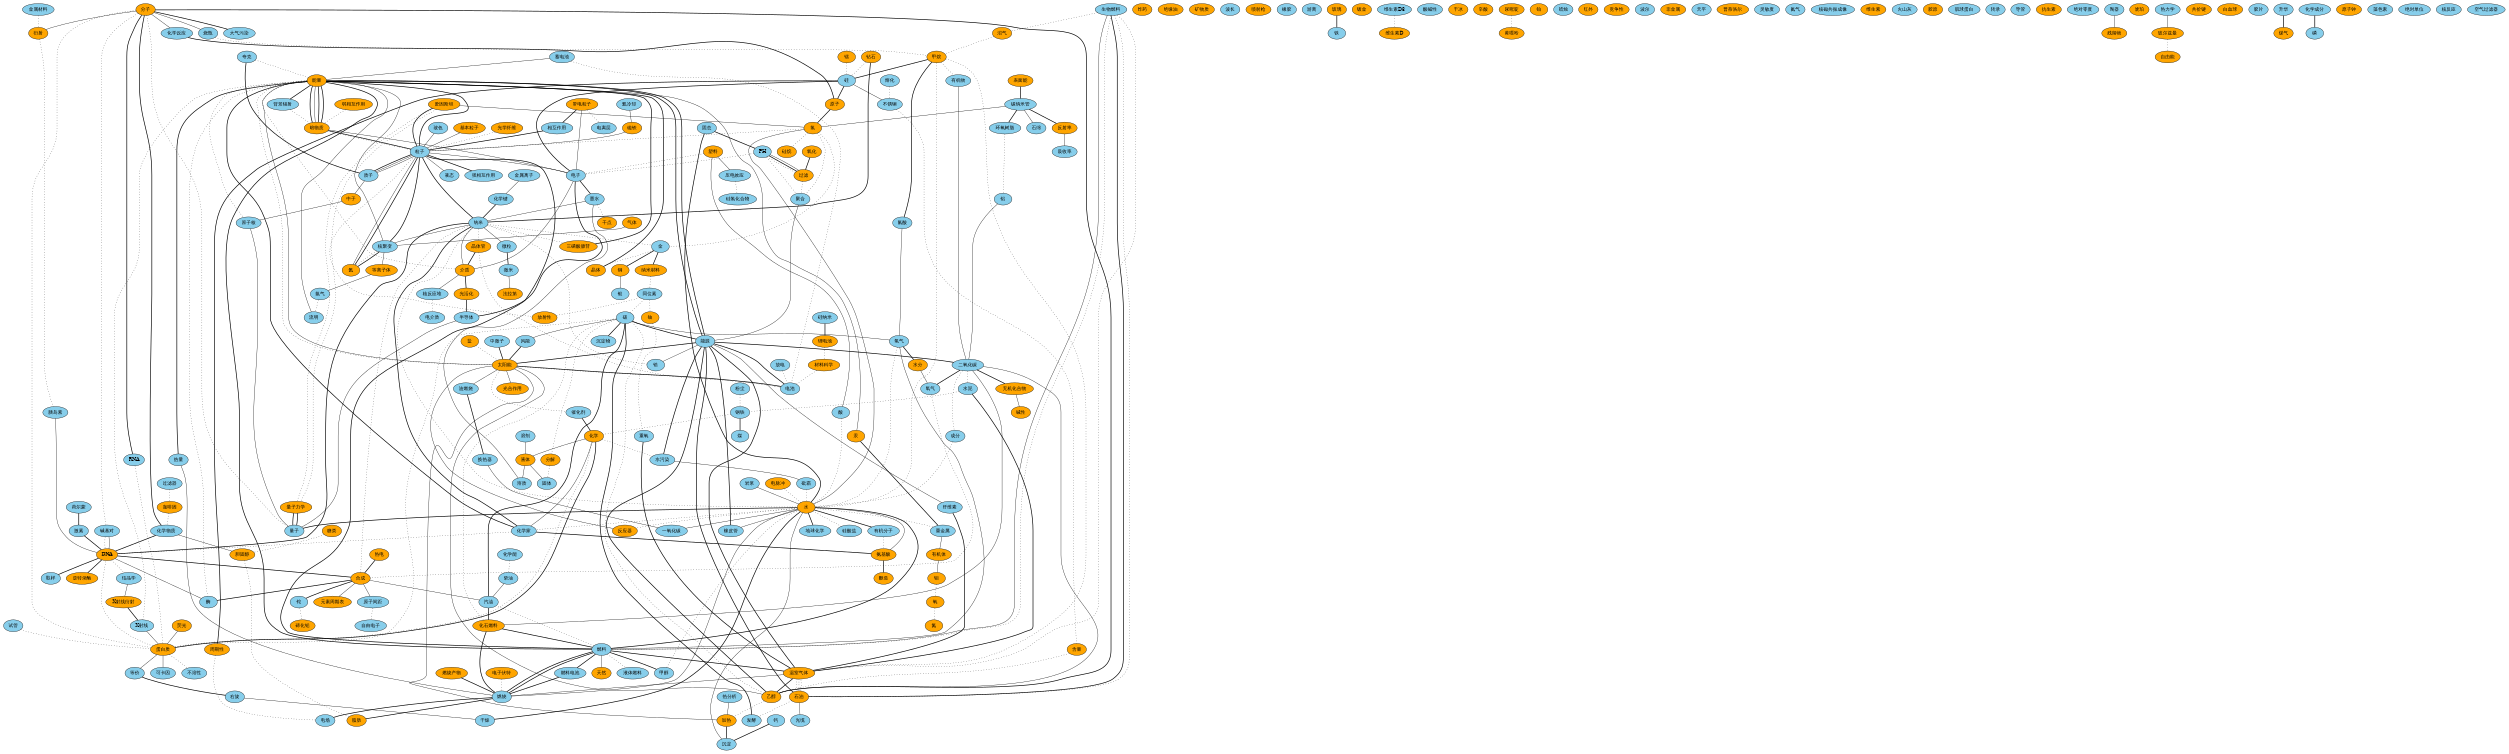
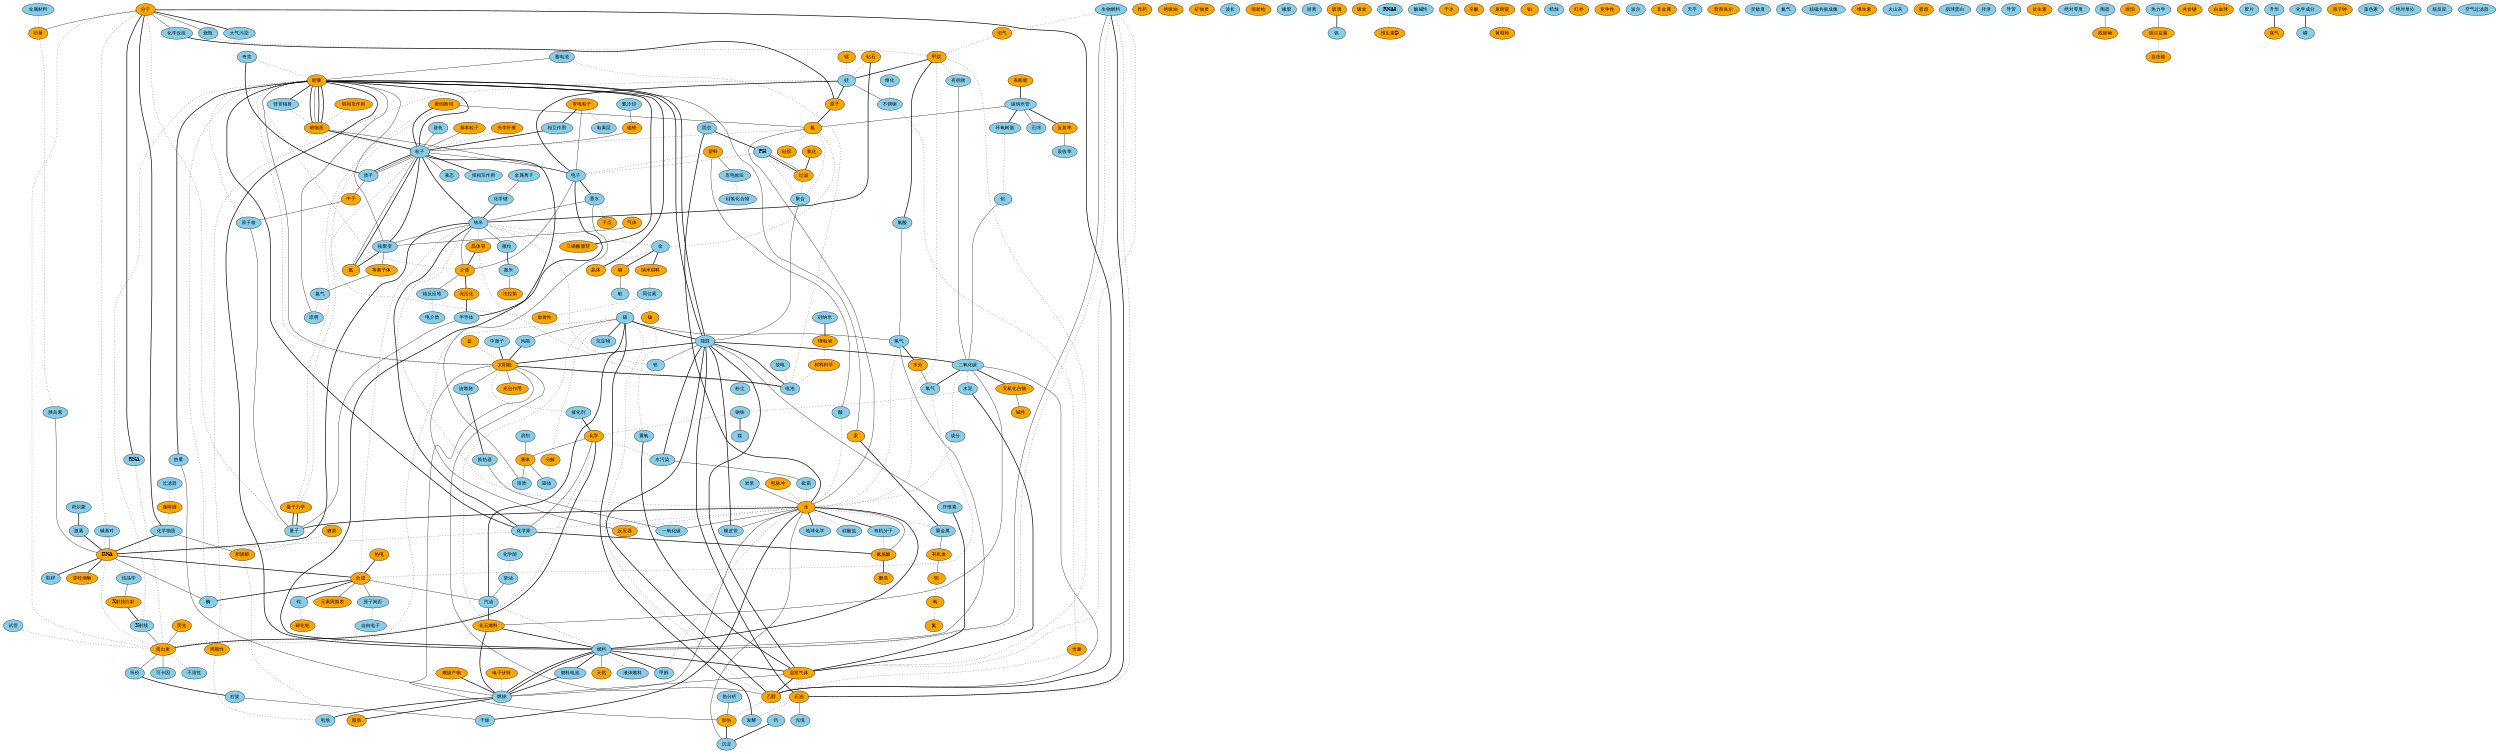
node "维生素D3": label "维生素D3" -> "RNA3"
edge "硅" -- "周期性": style bold -> dotted
